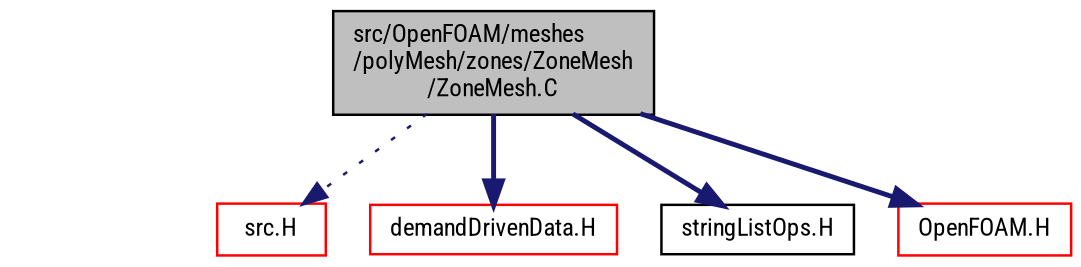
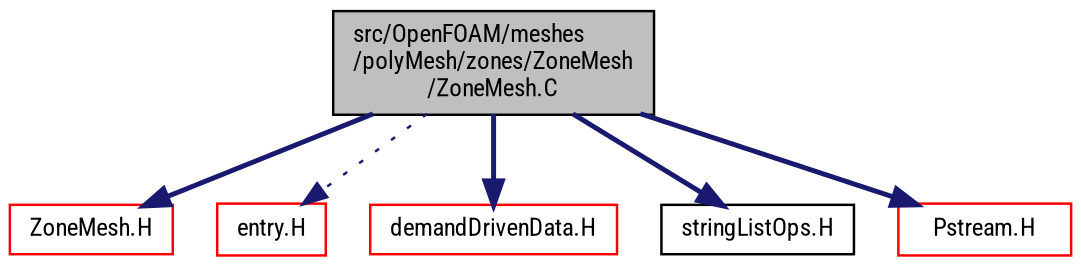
node "ZoneMesh.H": added
node "src.H": label "src.H" -> "entry.H"
node "OpenFOAM.H": label "OpenFOAM.H" -> "Pstream.H"
